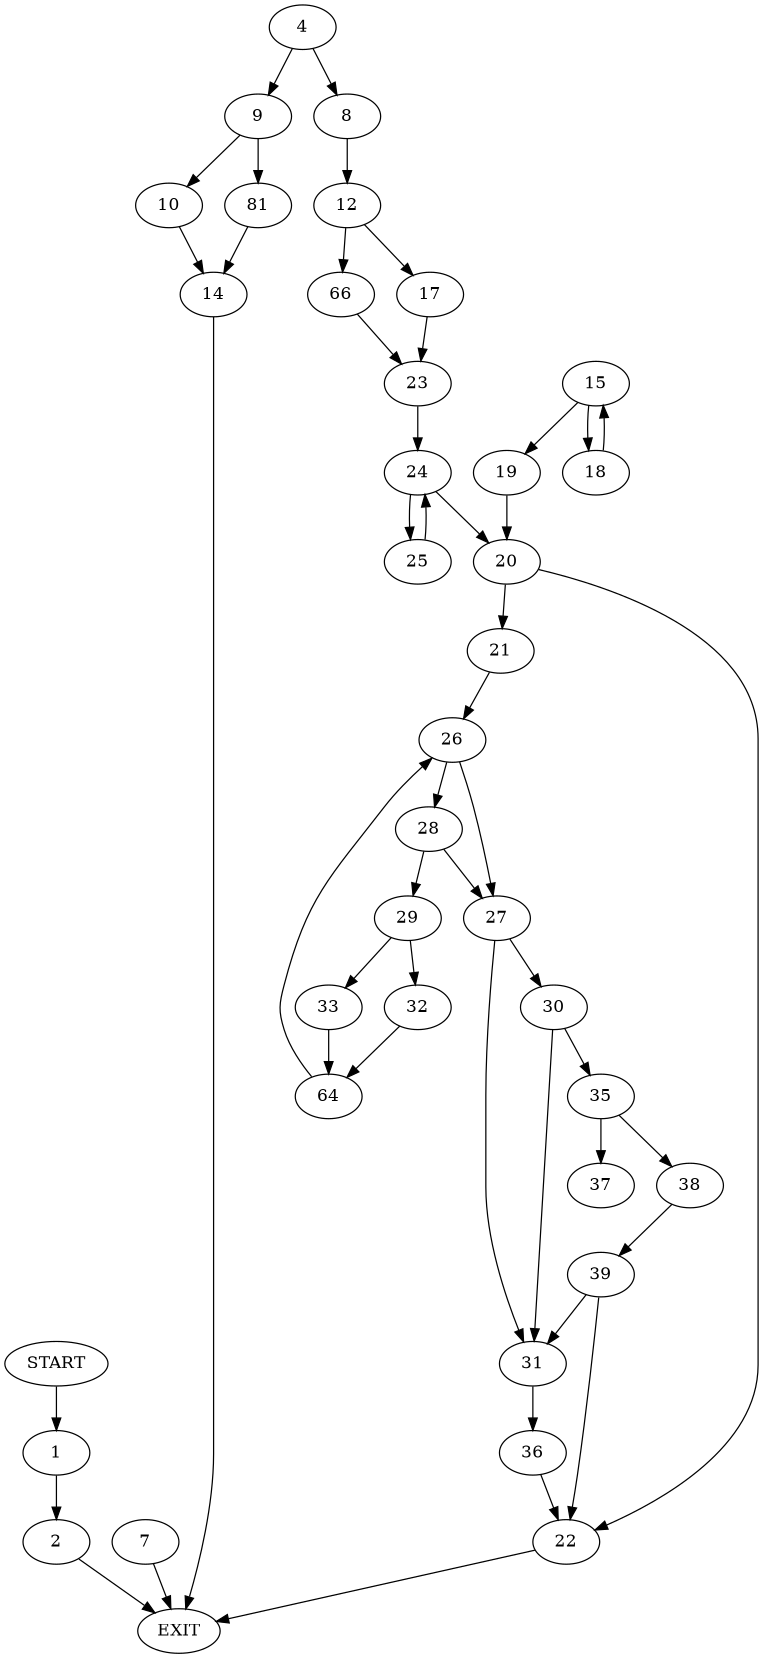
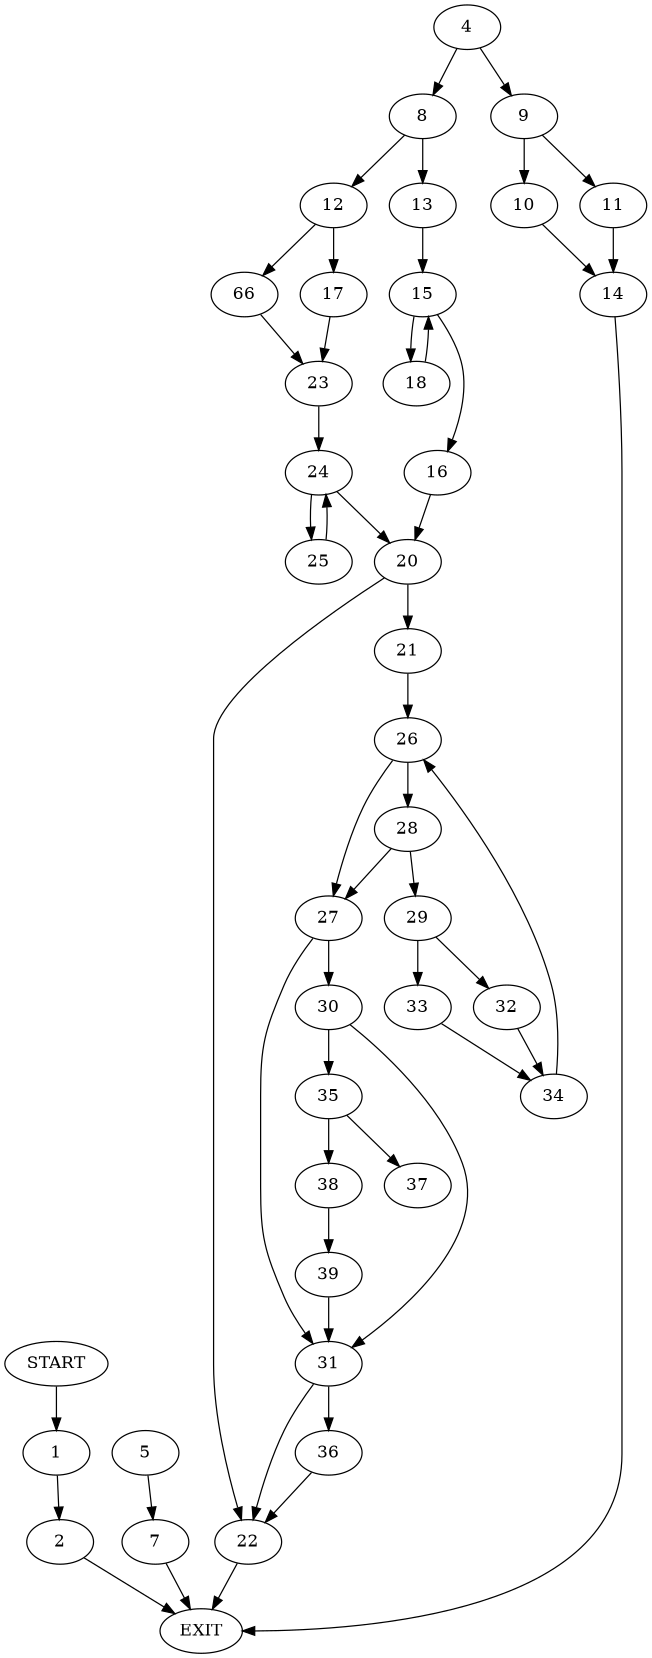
node "81": label "81" -> "11"
node "13": added
node "19": label "19" -> "16"
node "64": label "64" -> "34"
edge "39" -> "22": now "31" -> "22"
node "5": added
